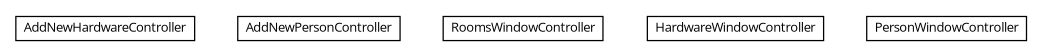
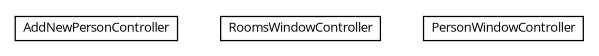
node "AddNewHardwareController": removed
node "HardwareWindowController": removed
